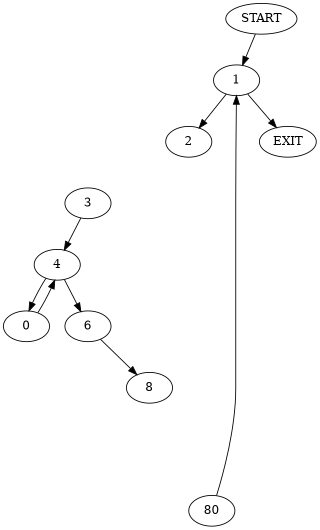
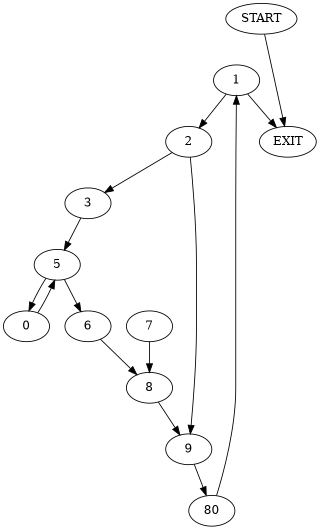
edge "START" -> "1": now "START" -> "EXIT"
edge "2" -> "3": added
node "4": label "4" -> "5"
node "7": added
node "9": added
